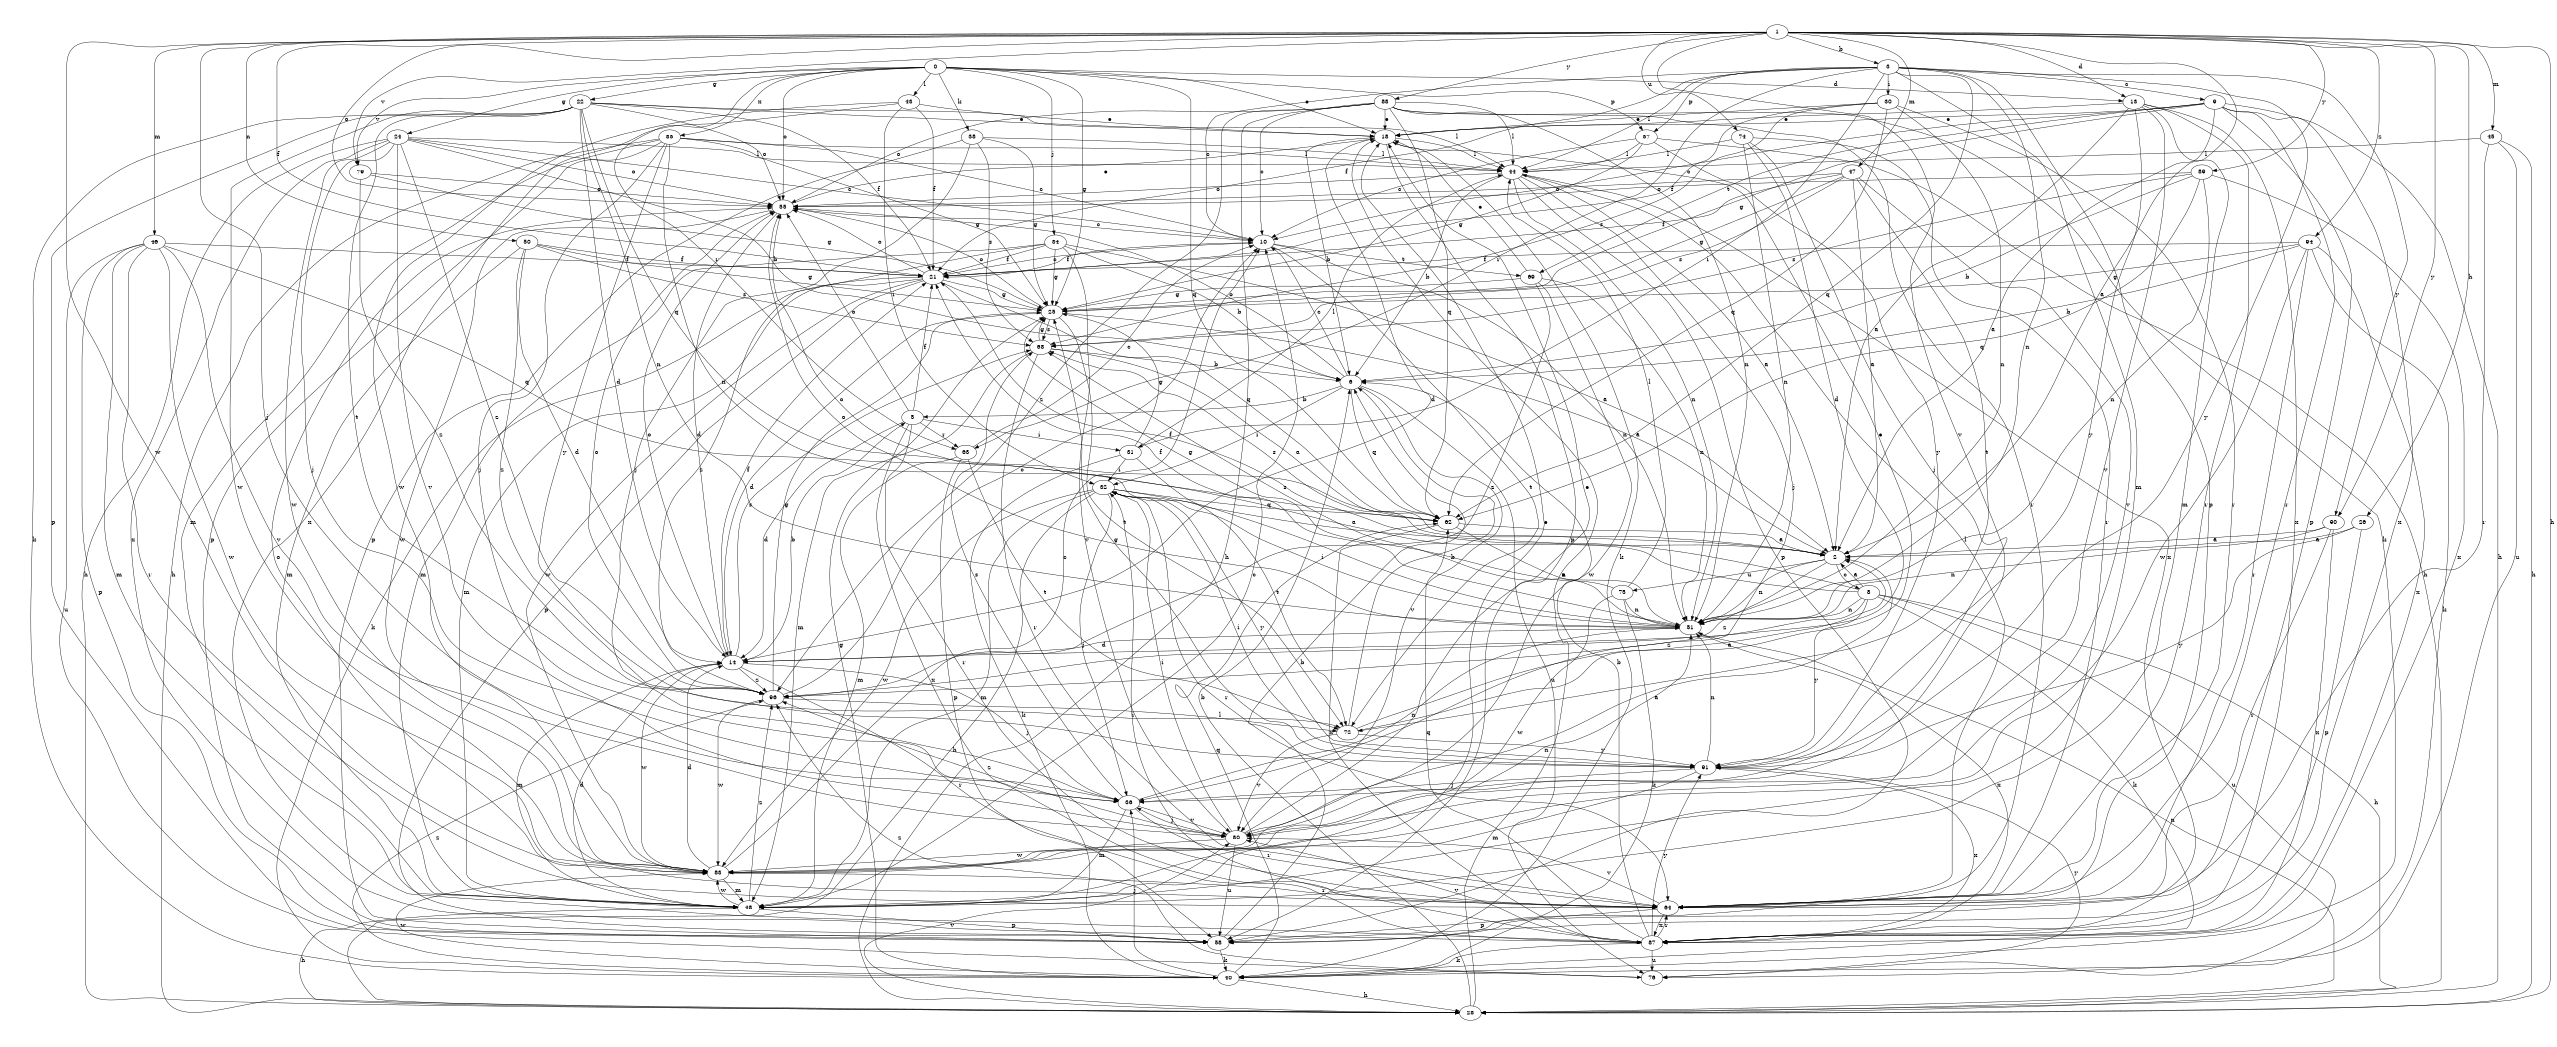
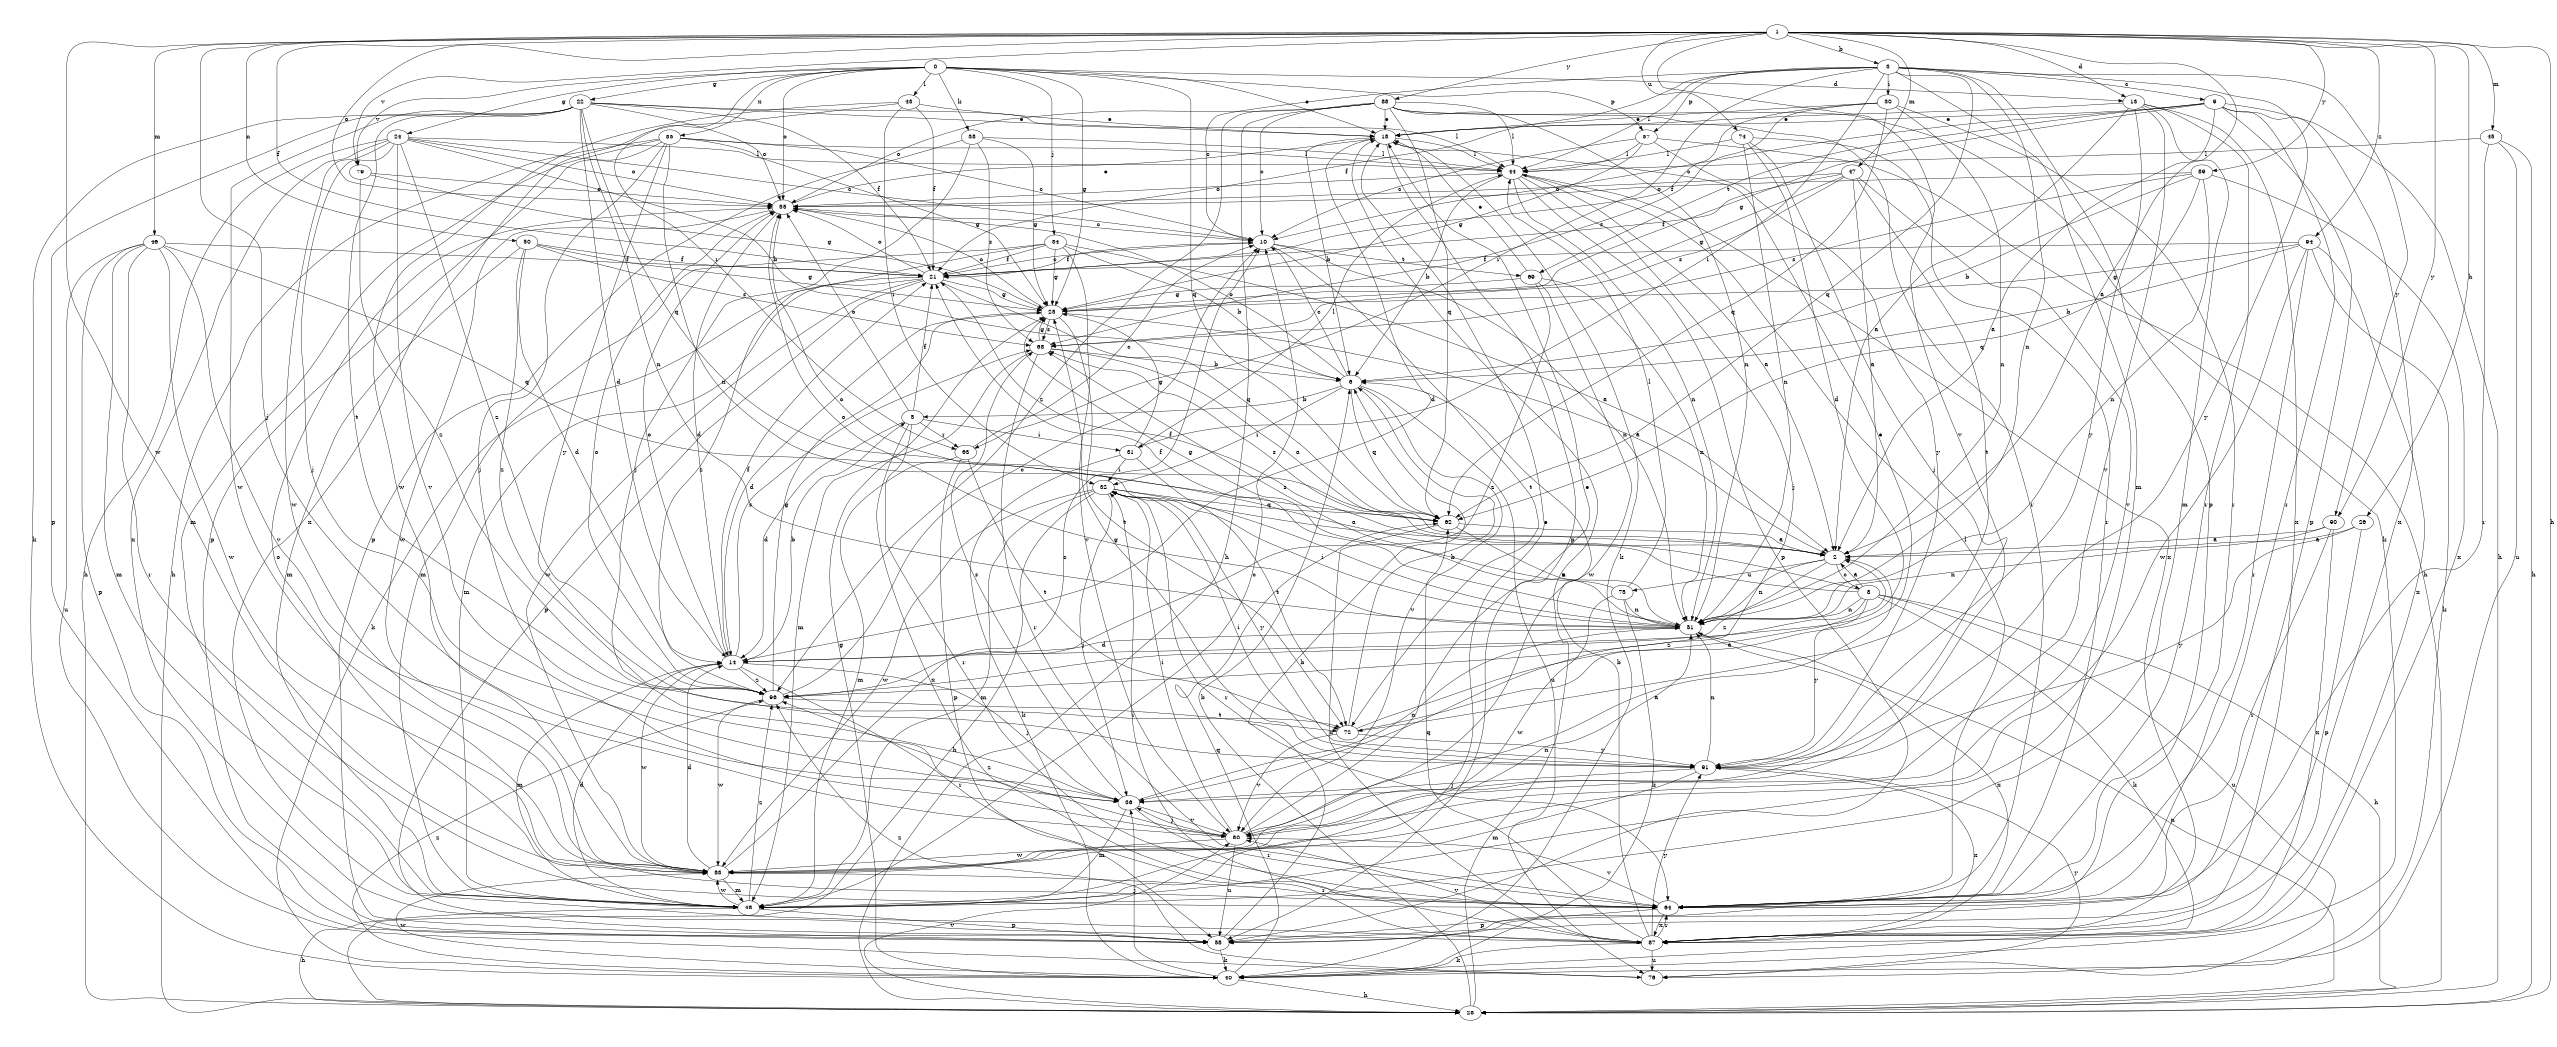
edge "96" -> "72": label "l" -> "t"
